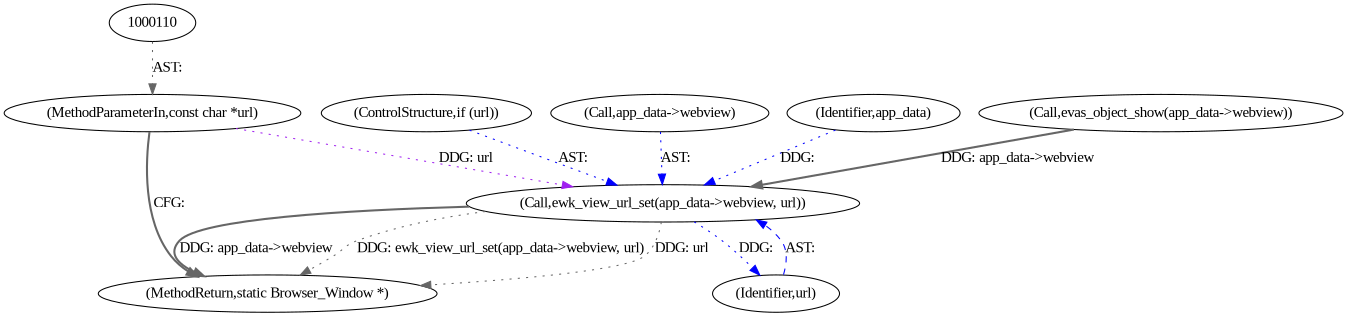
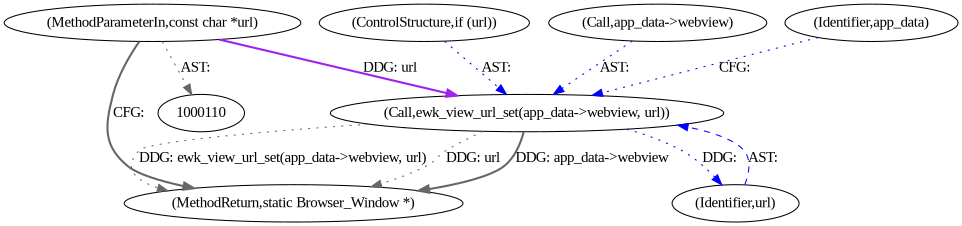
edge "1000110" -> "(MethodParameterIn,const char *url)": reversed
node "(Call,evas_object_show(app_data->webview))": removed
edge "(MethodParameterIn,const char *url)" -> "(Call,ewk_view_url_set(app_data->webview, url))": style dotted -> bold
edge "(Identifier,app_data)" -> "(Call,ewk_view_url_set(app_data->webview, url))": label "DDG: " -> "CFG: "
